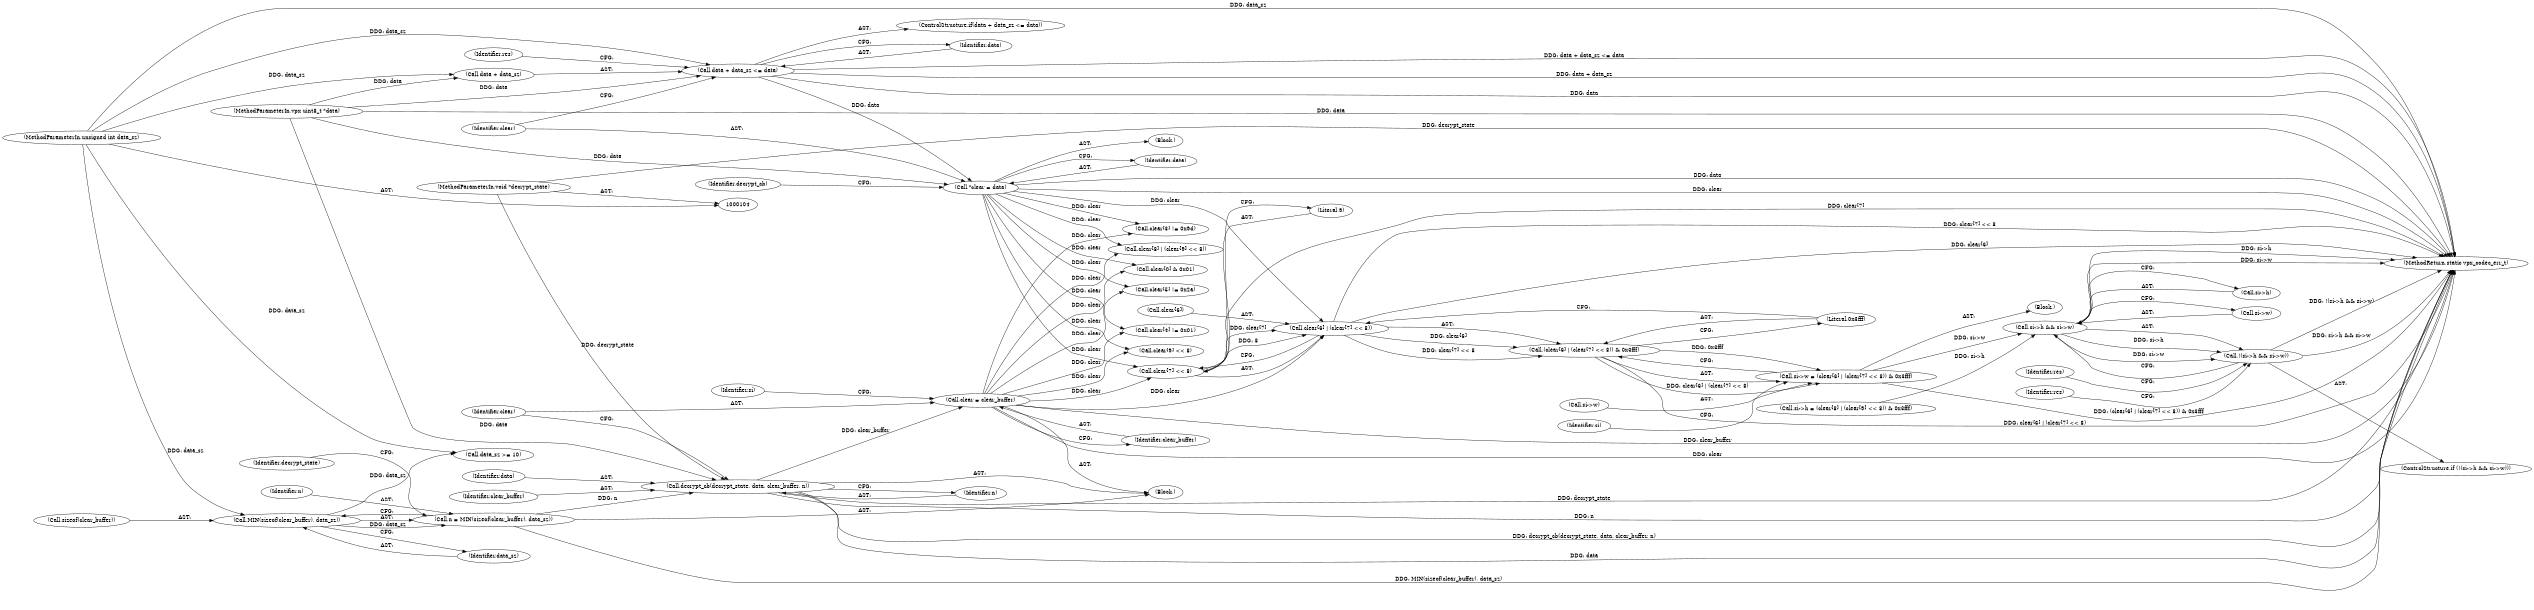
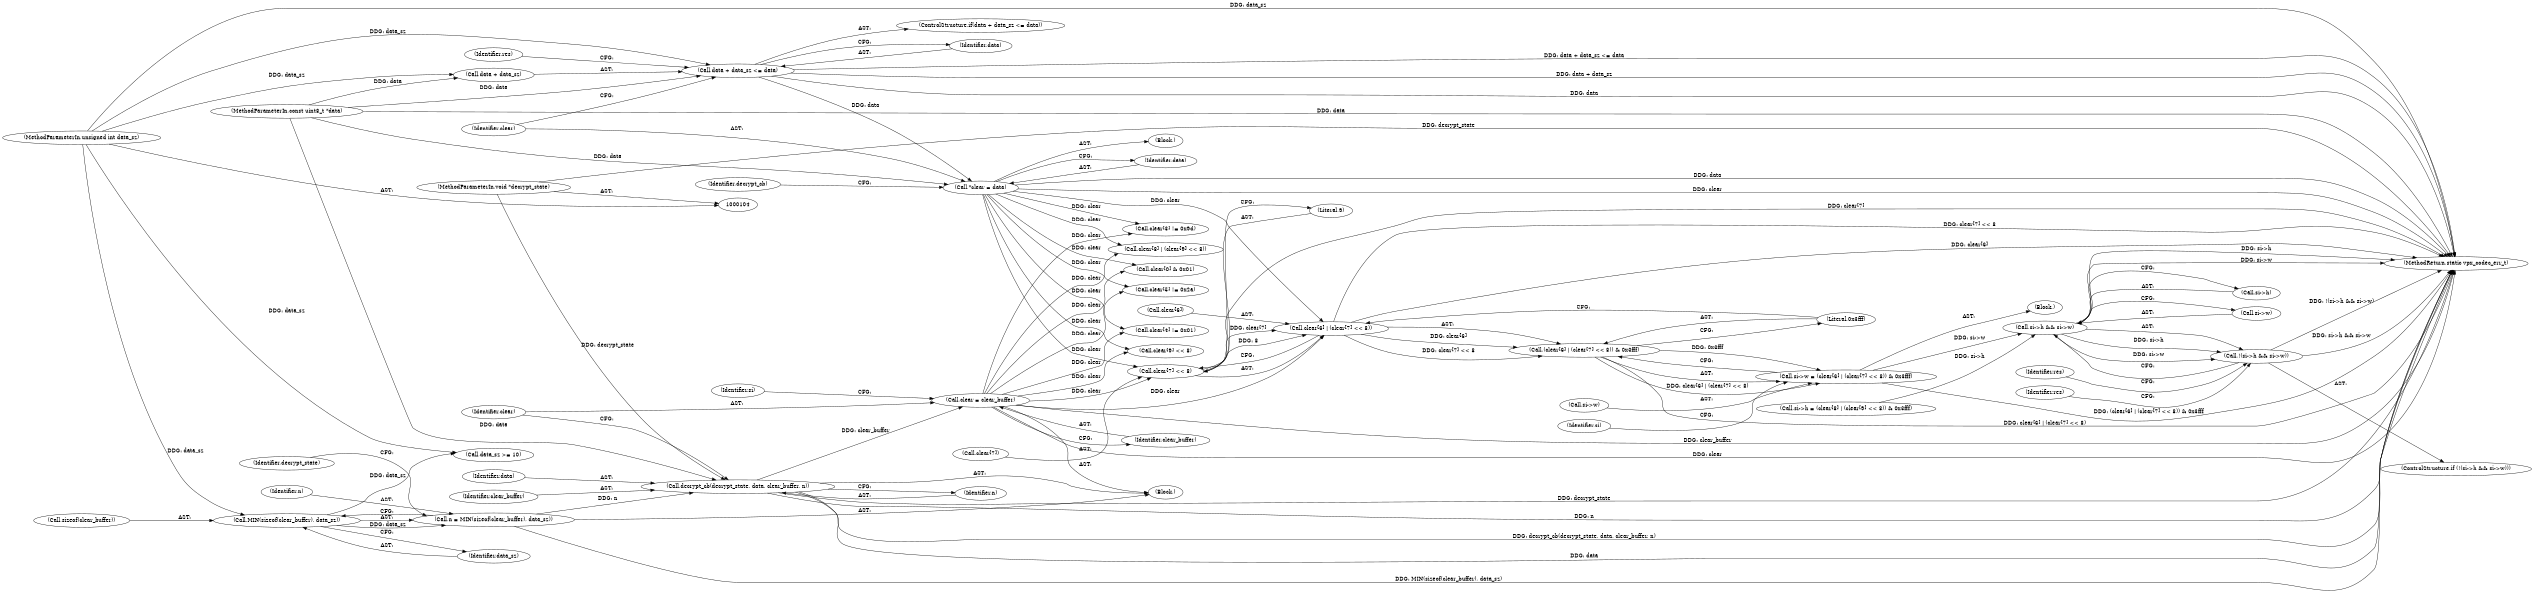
node "(MethodParameterIn,vpx uint8_t *data)": label "(MethodParameterIn,vpx uint8_t *data)" -> "(MethodParameterIn,const uint8_t *data)"
node "(Call,clear[7])": added
